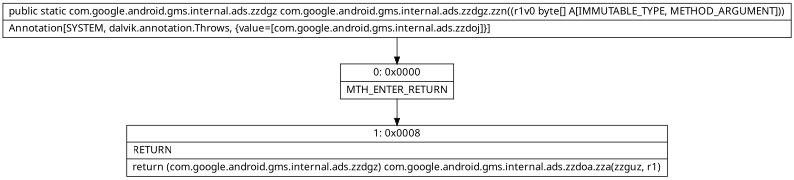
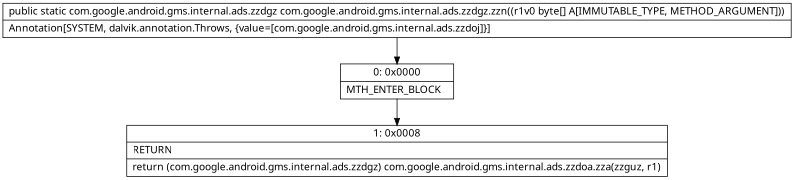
node "0: 0x0000": text "MTH_ENTER_RETURN" -> "MTH_ENTER_BLOCK"
